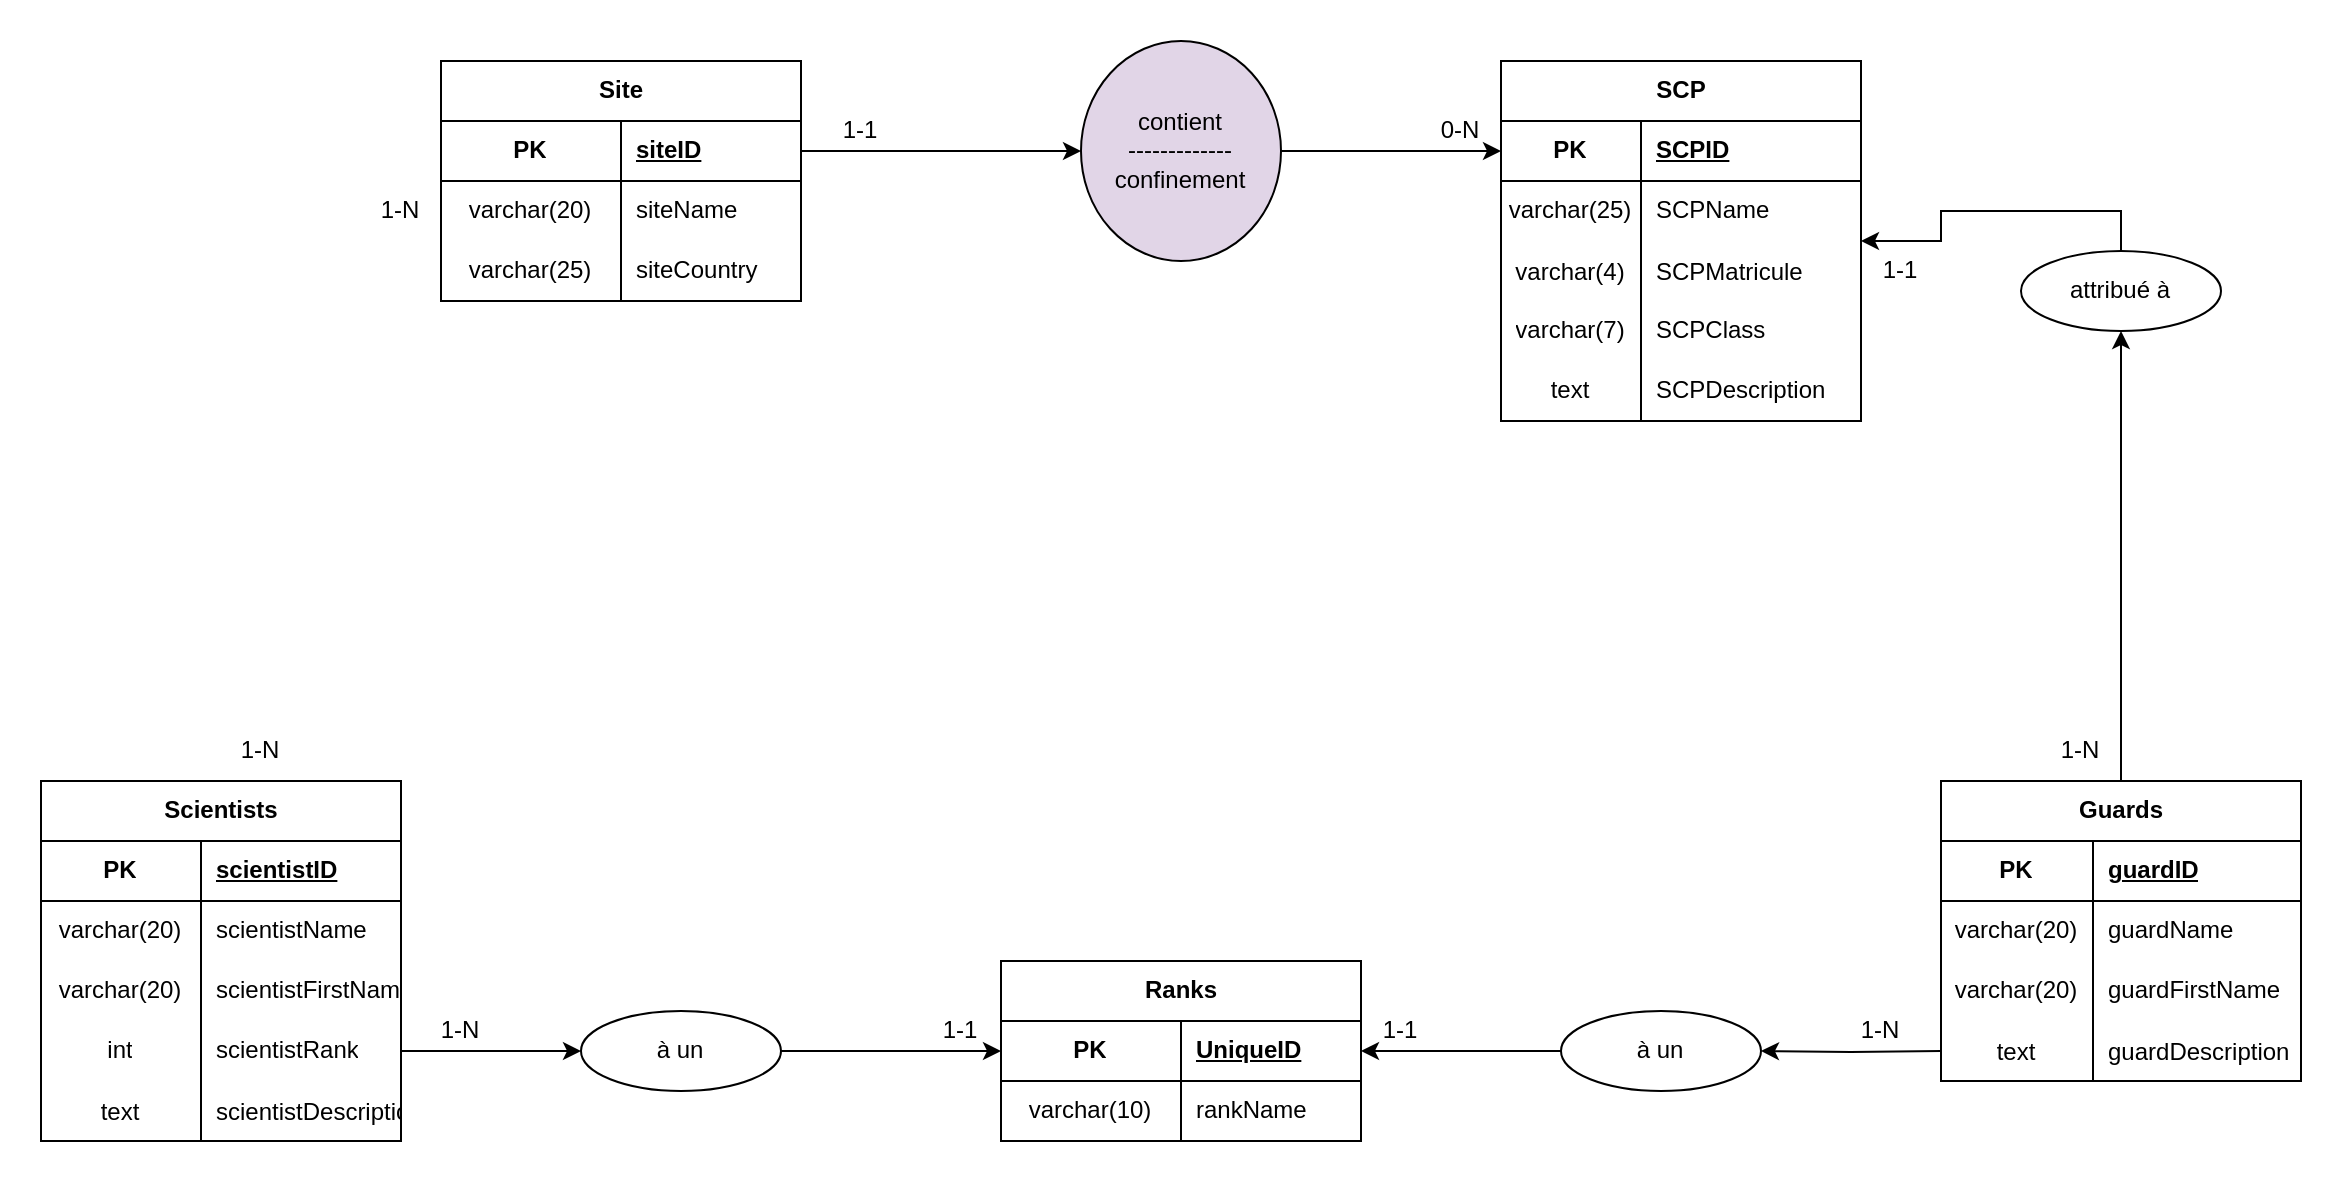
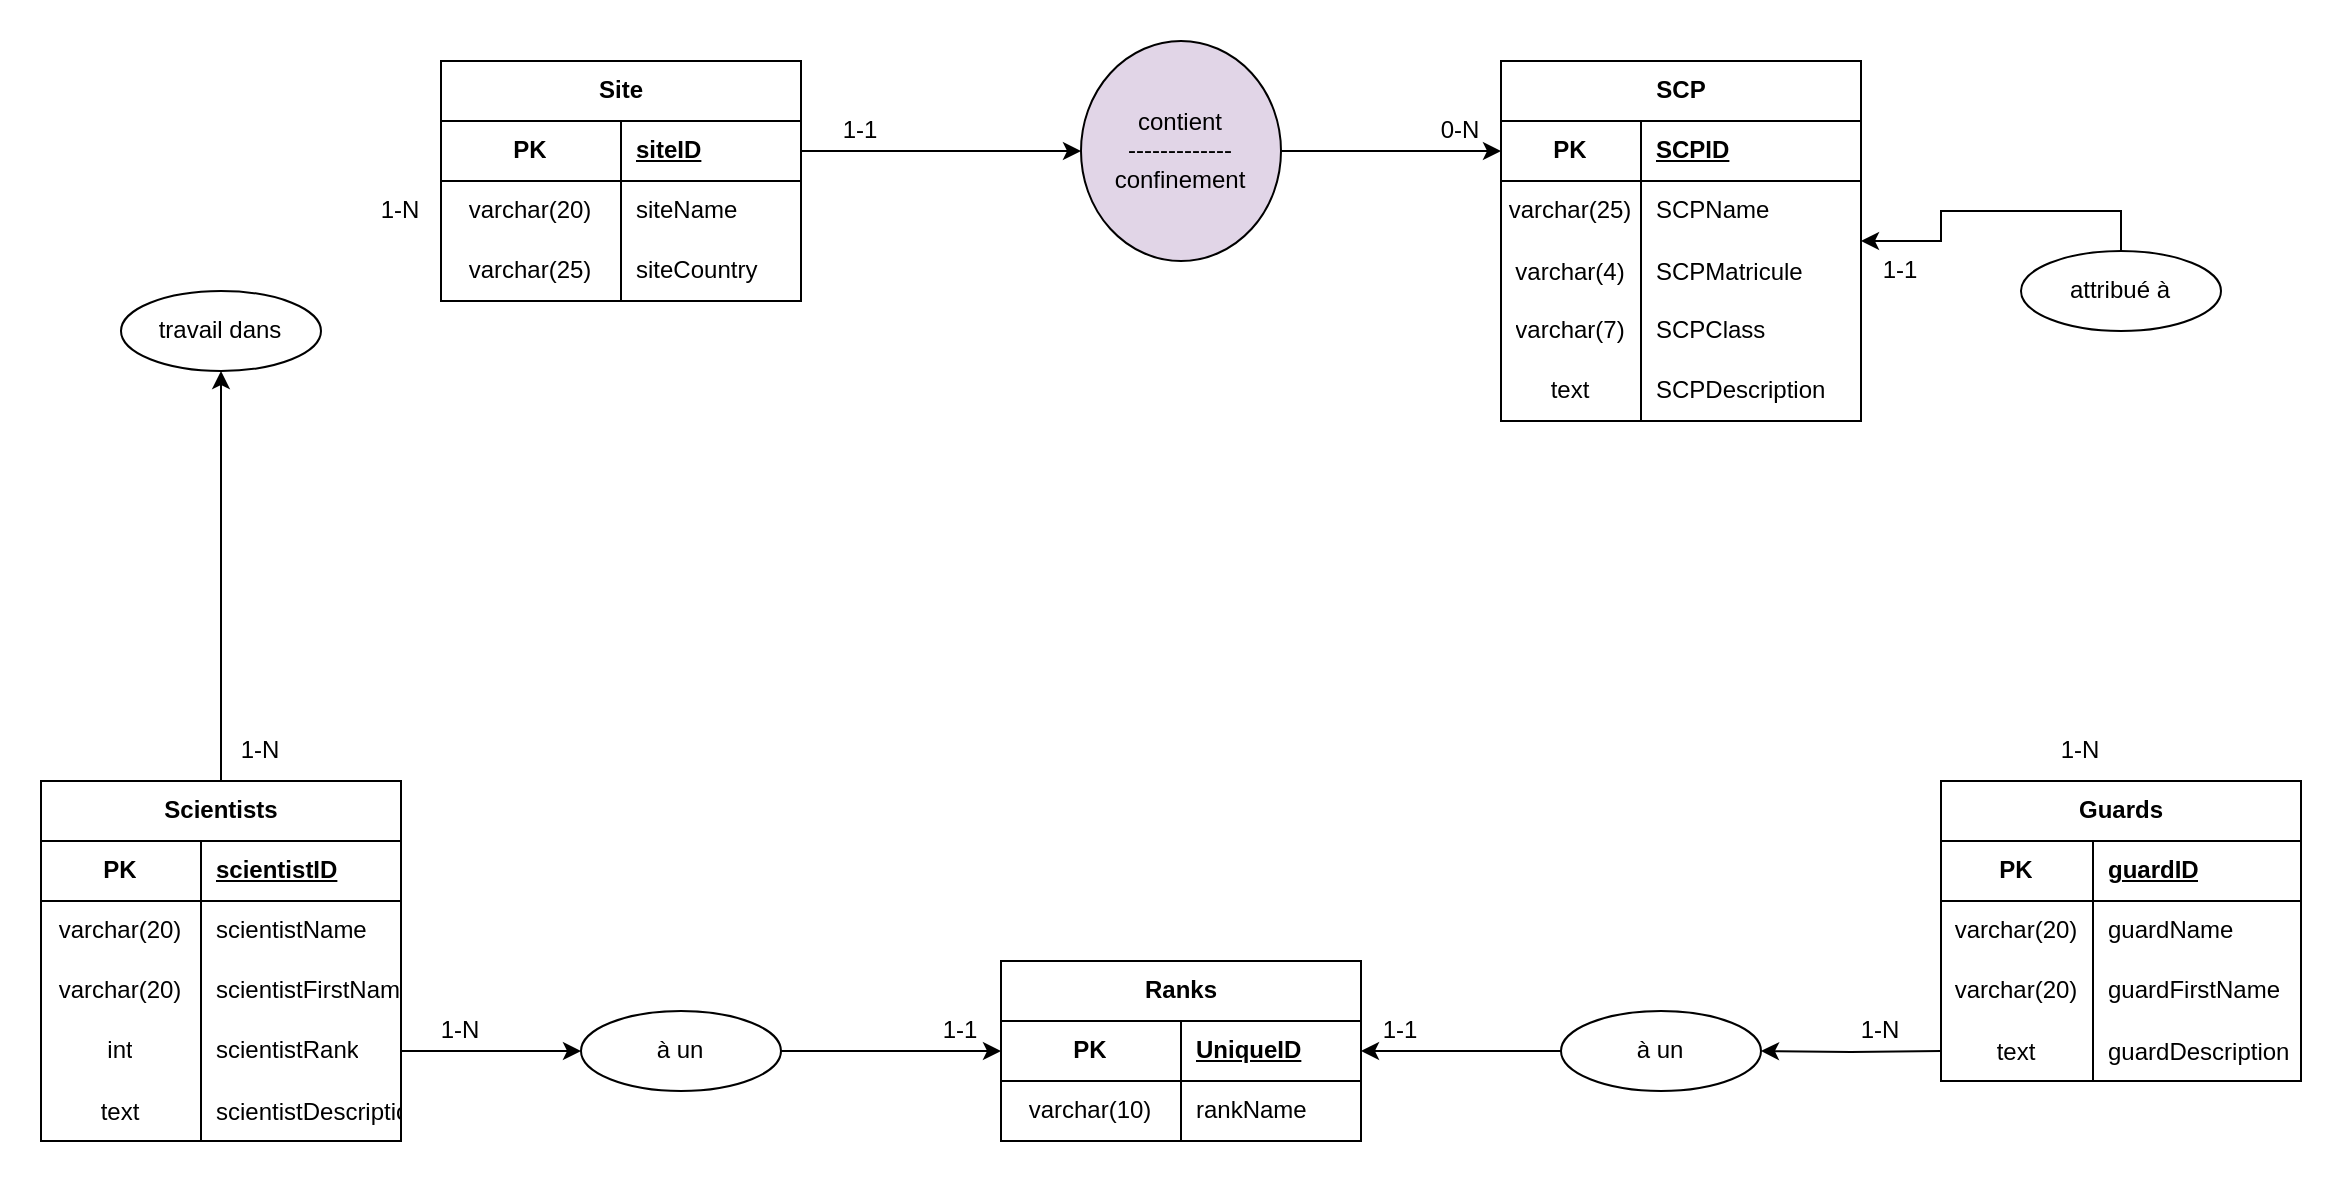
node "travail dans": added
edge "Guards" -> "attribué à": removed
edge "Scientists" -> "travail dans": added
